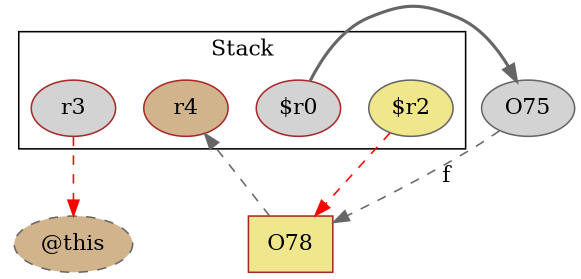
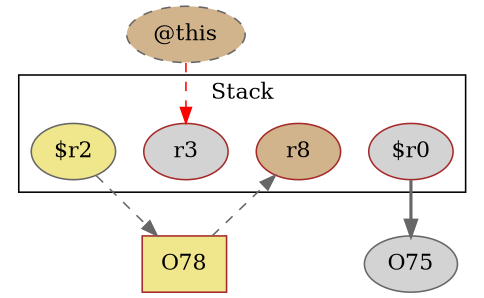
node "r4": label "r4" -> "r8"
edge "r3" -> "@this": reversed
edge "$r2" -> "O78": color red -> gray40
edge "O75" -> "O78": removed, label "f"
